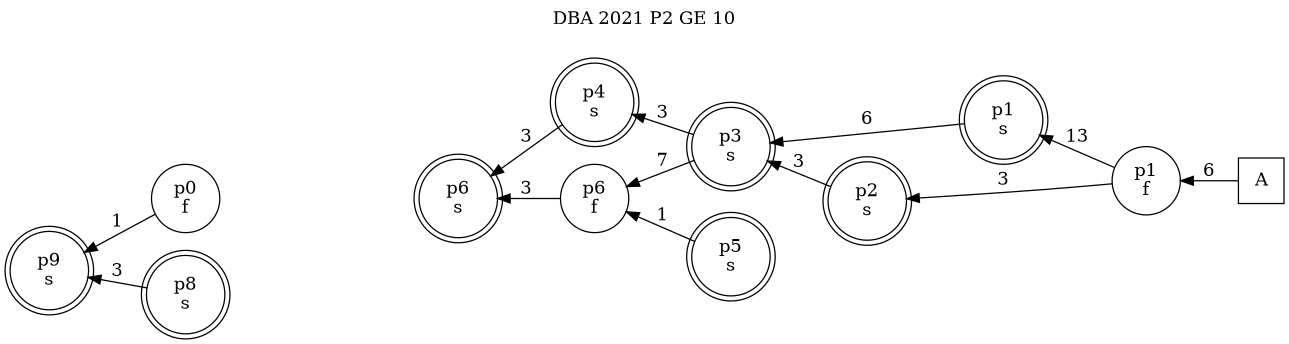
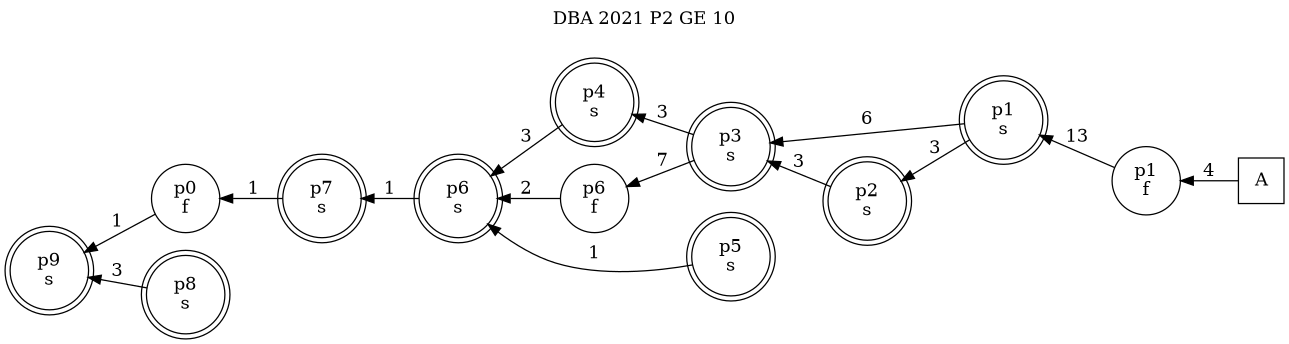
edge "A" -> "p1 f": label "6" -> "4"
edge "p6 f" -> "p6 s": label "3" -> "2"
edge "p1 f" -> "p2 s": now "p1 s" -> "p2 s"
node "p7 s": added
edge "p5 s" -> "p6 f": now "p5 s" -> "p6 s"
